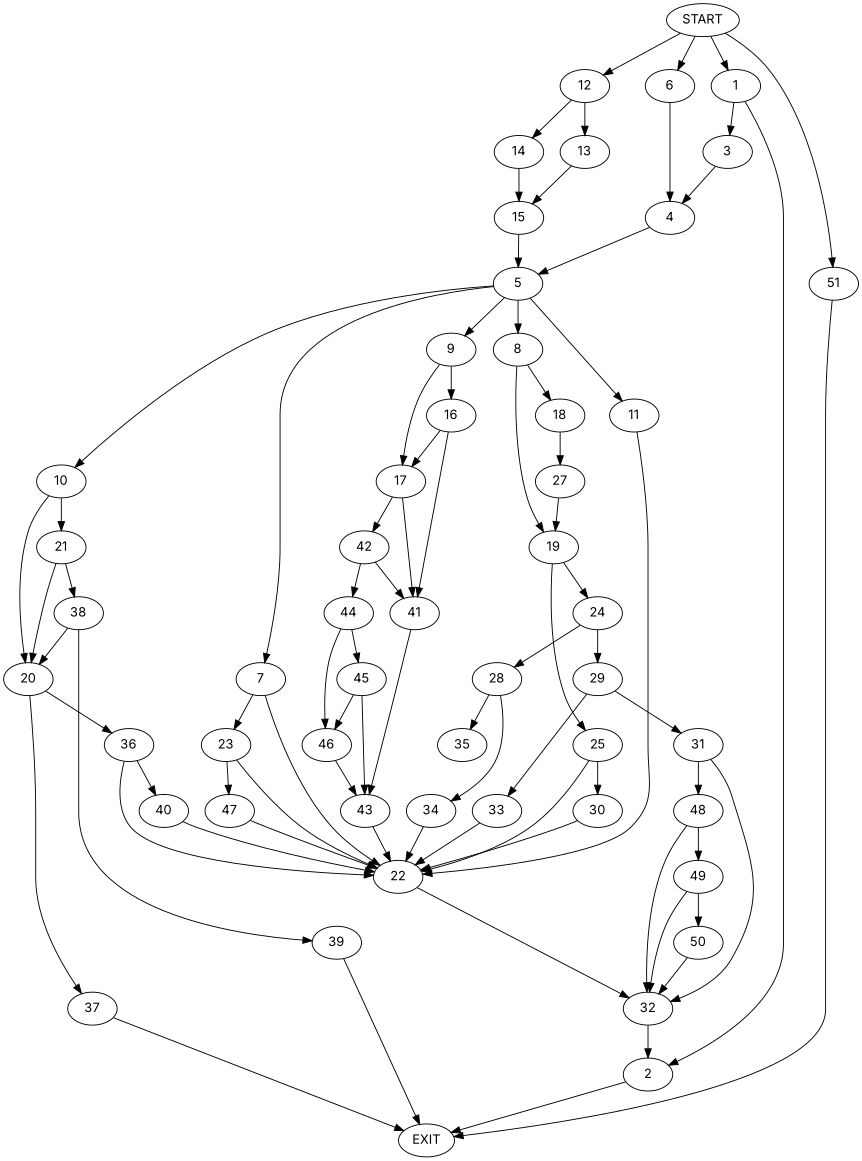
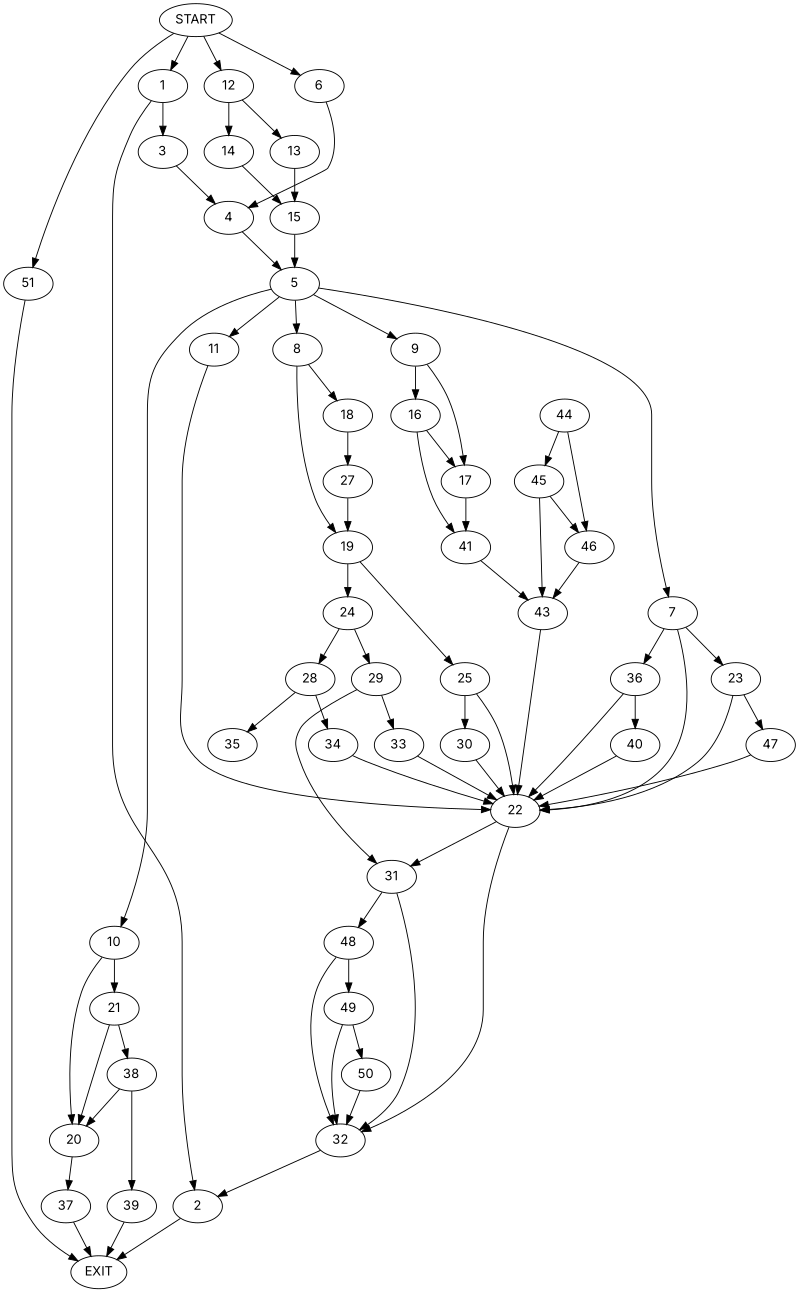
node "42": removed
edge "20" -> "36": now "7" -> "36"
edge "22" -> "31": added
